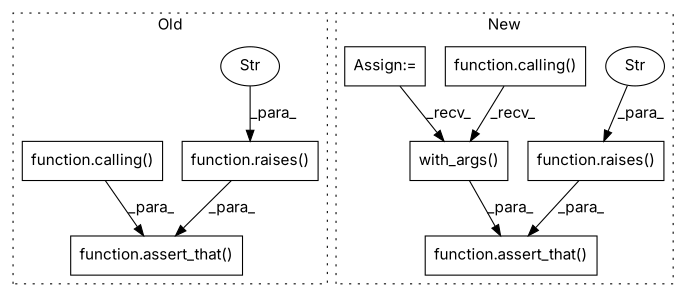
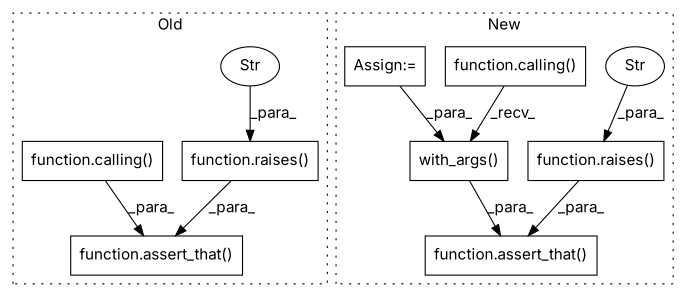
edge "Assign:=" -> "with_args()": label "_recv_" -> "_para_"
